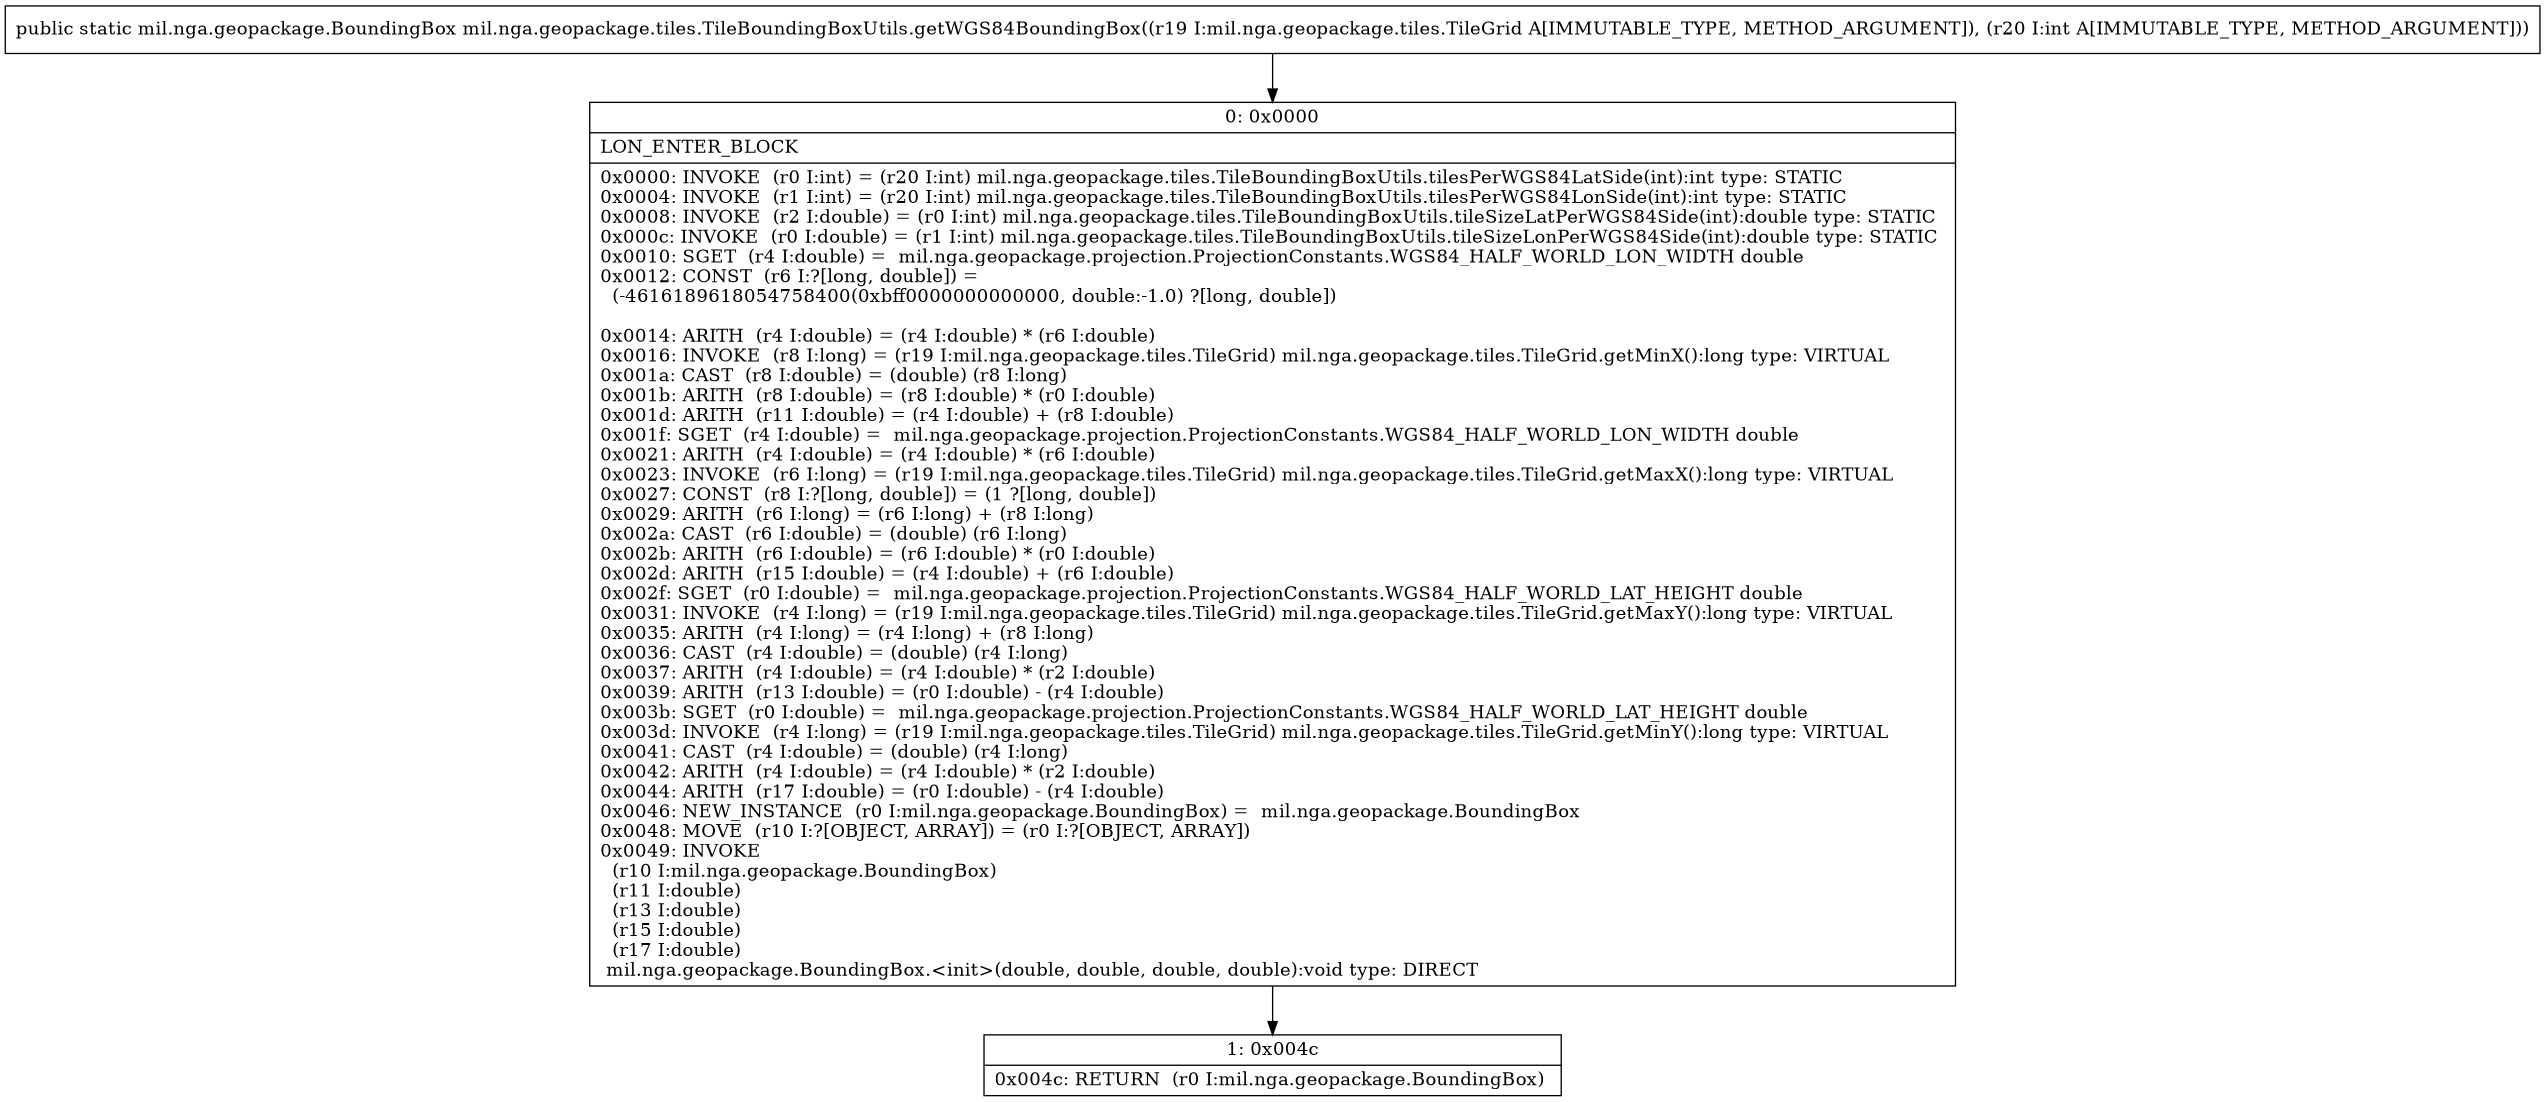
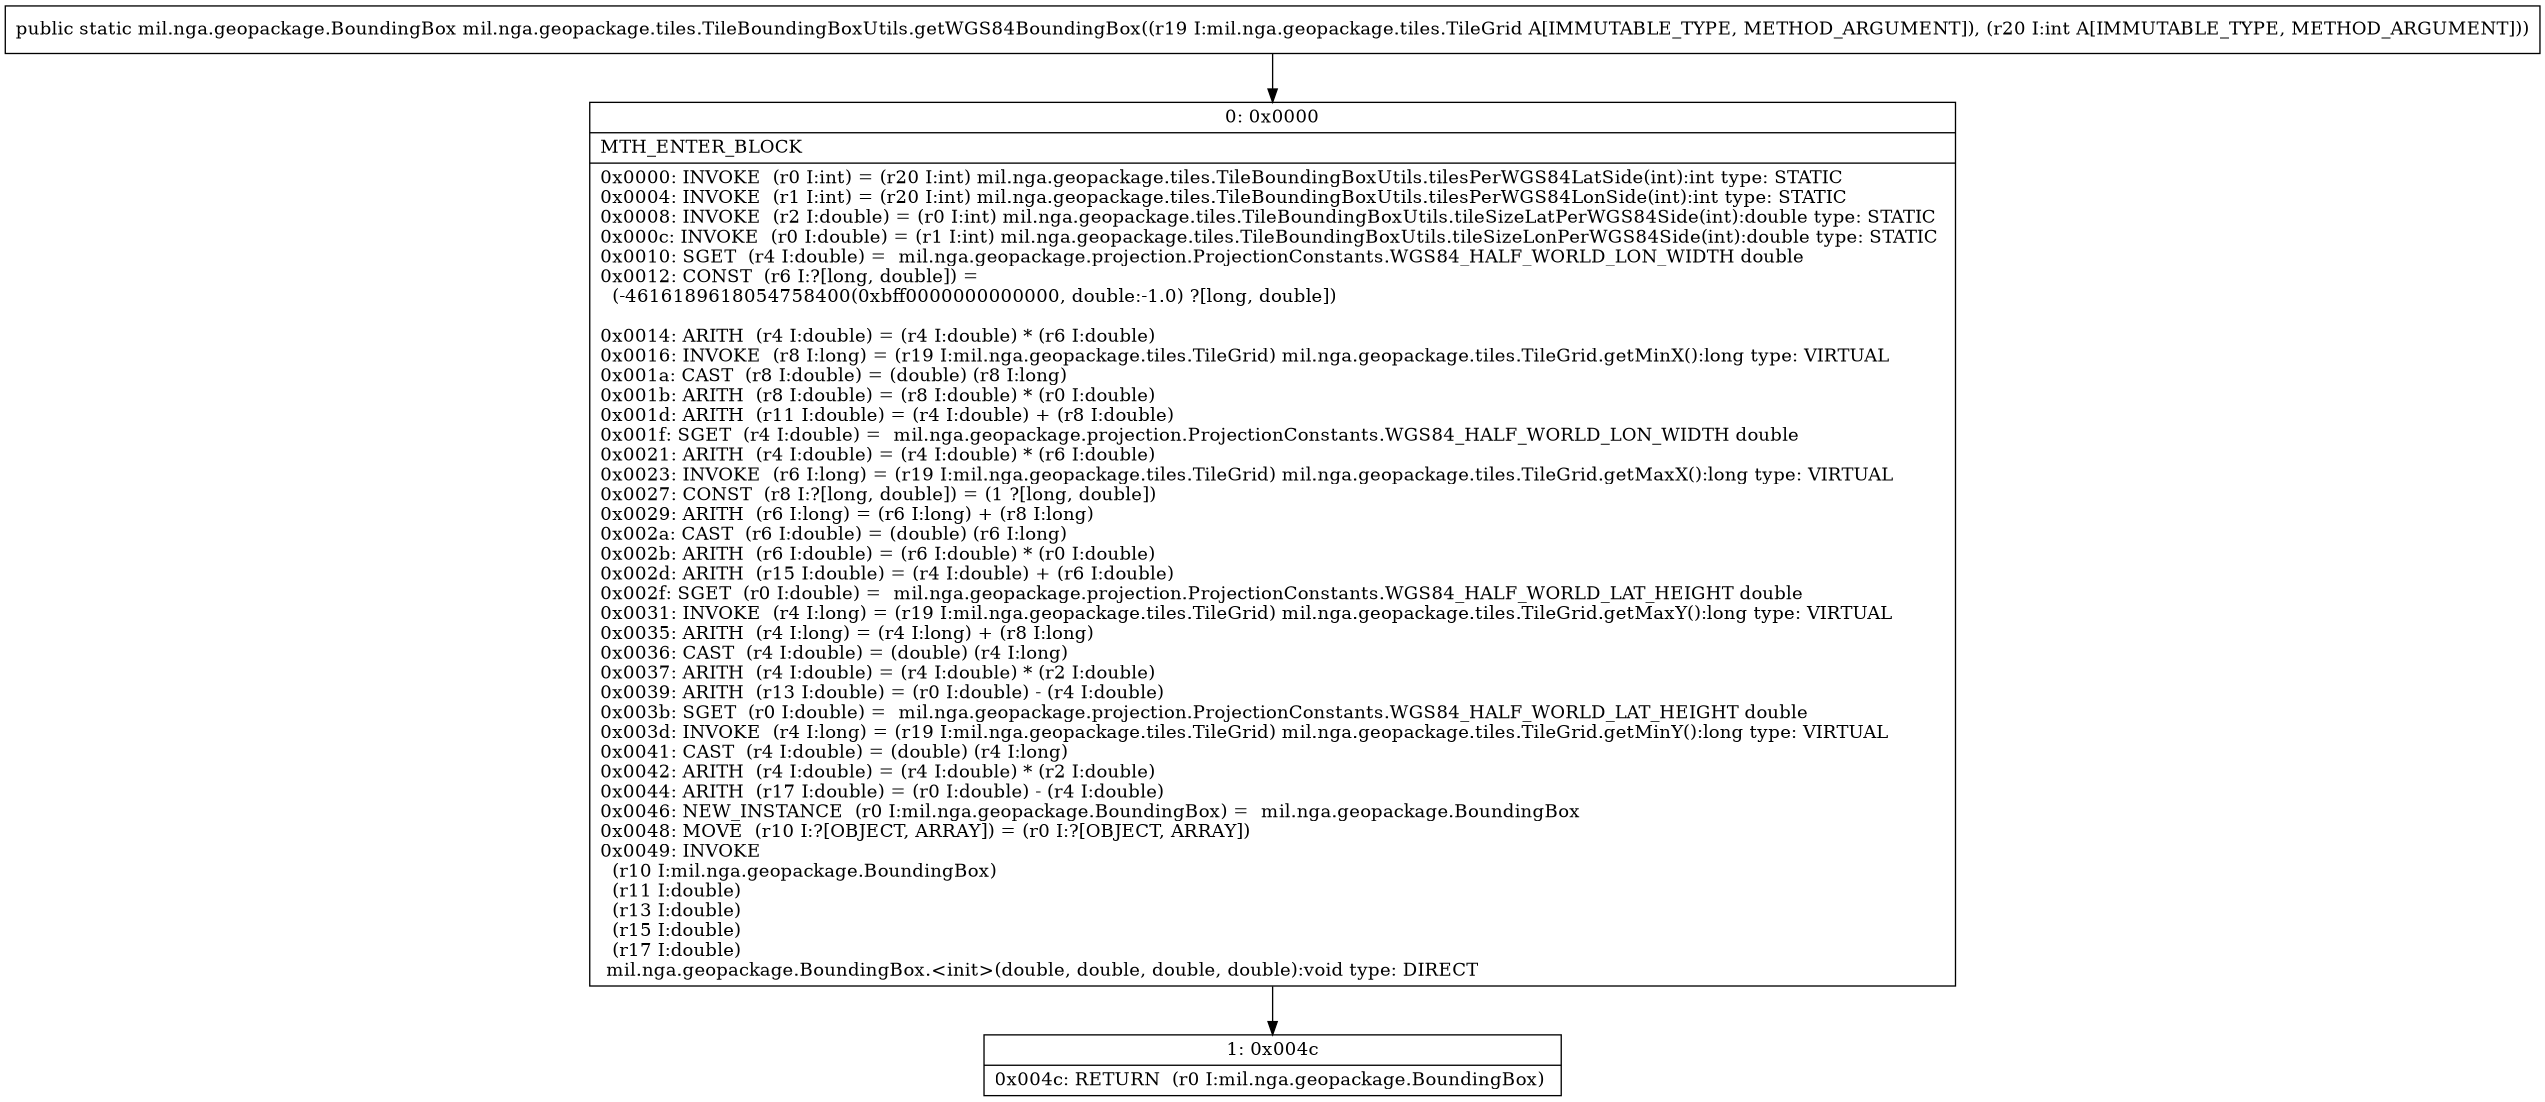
node "0: 0x0000": text "LON_ENTER_BLOCK" -> "MTH_ENTER_BLOCK"
